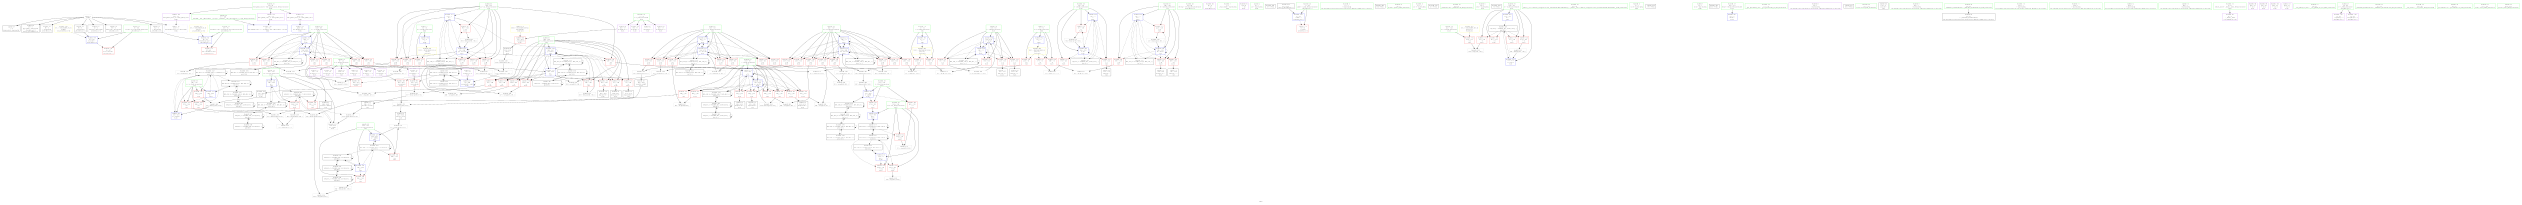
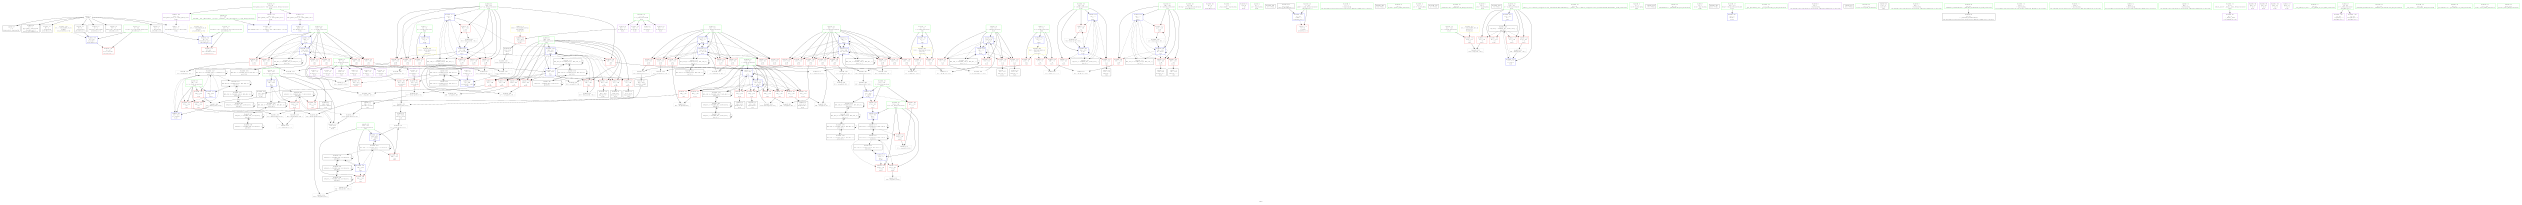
node "NodeID: 34": added
